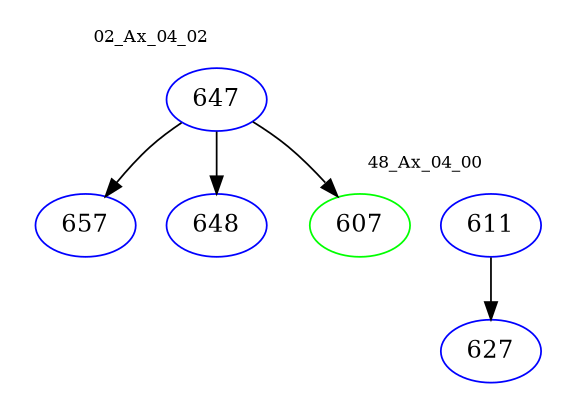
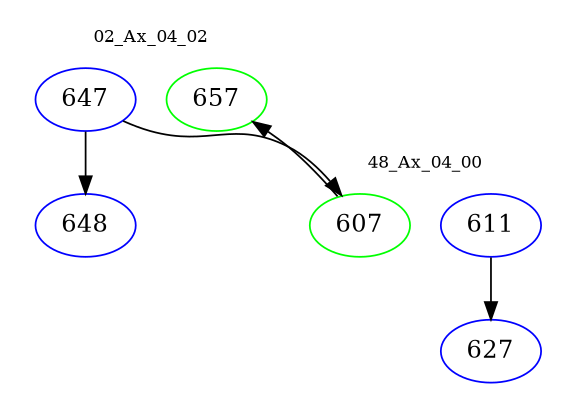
edge "647" -> "657": now "607" -> "657"
node "657": color blue -> green
